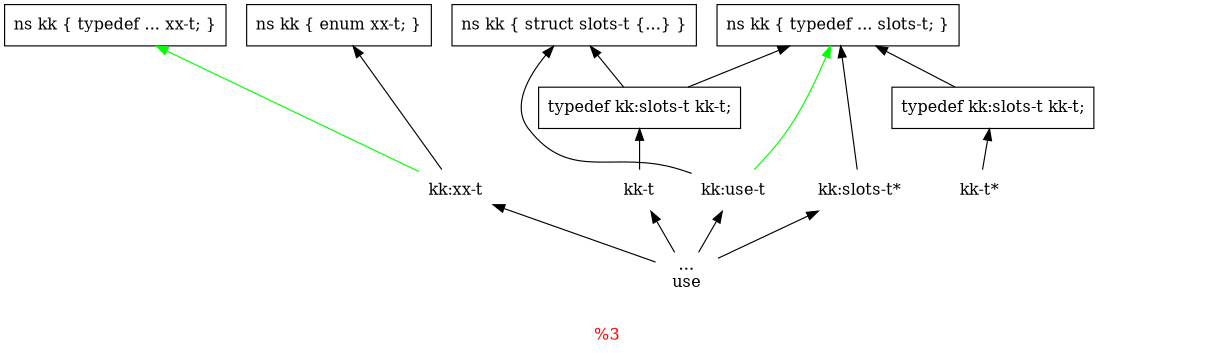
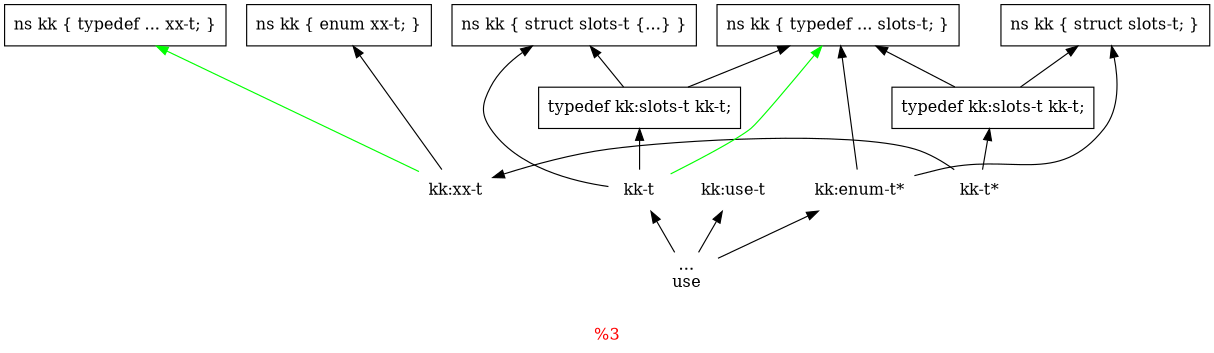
node "ns kk { struct slots-t; }": added
edge "kk:use-t" -> "ns kk { typedef ... slots-t; }": now "kk-t" -> "ns kk { typedef ... slots-t; }"
edge "kk:use-t" -> "ns kk { struct slots-t {...} }": now "kk-t" -> "ns kk { struct slots-t {...} }"
node "kk:slots-t*": label "kk:slots-t*" -> "kk:enum-t*"
edge "... use" -> "kk:xx-t": now "kk-t*" -> "kk:xx-t"
